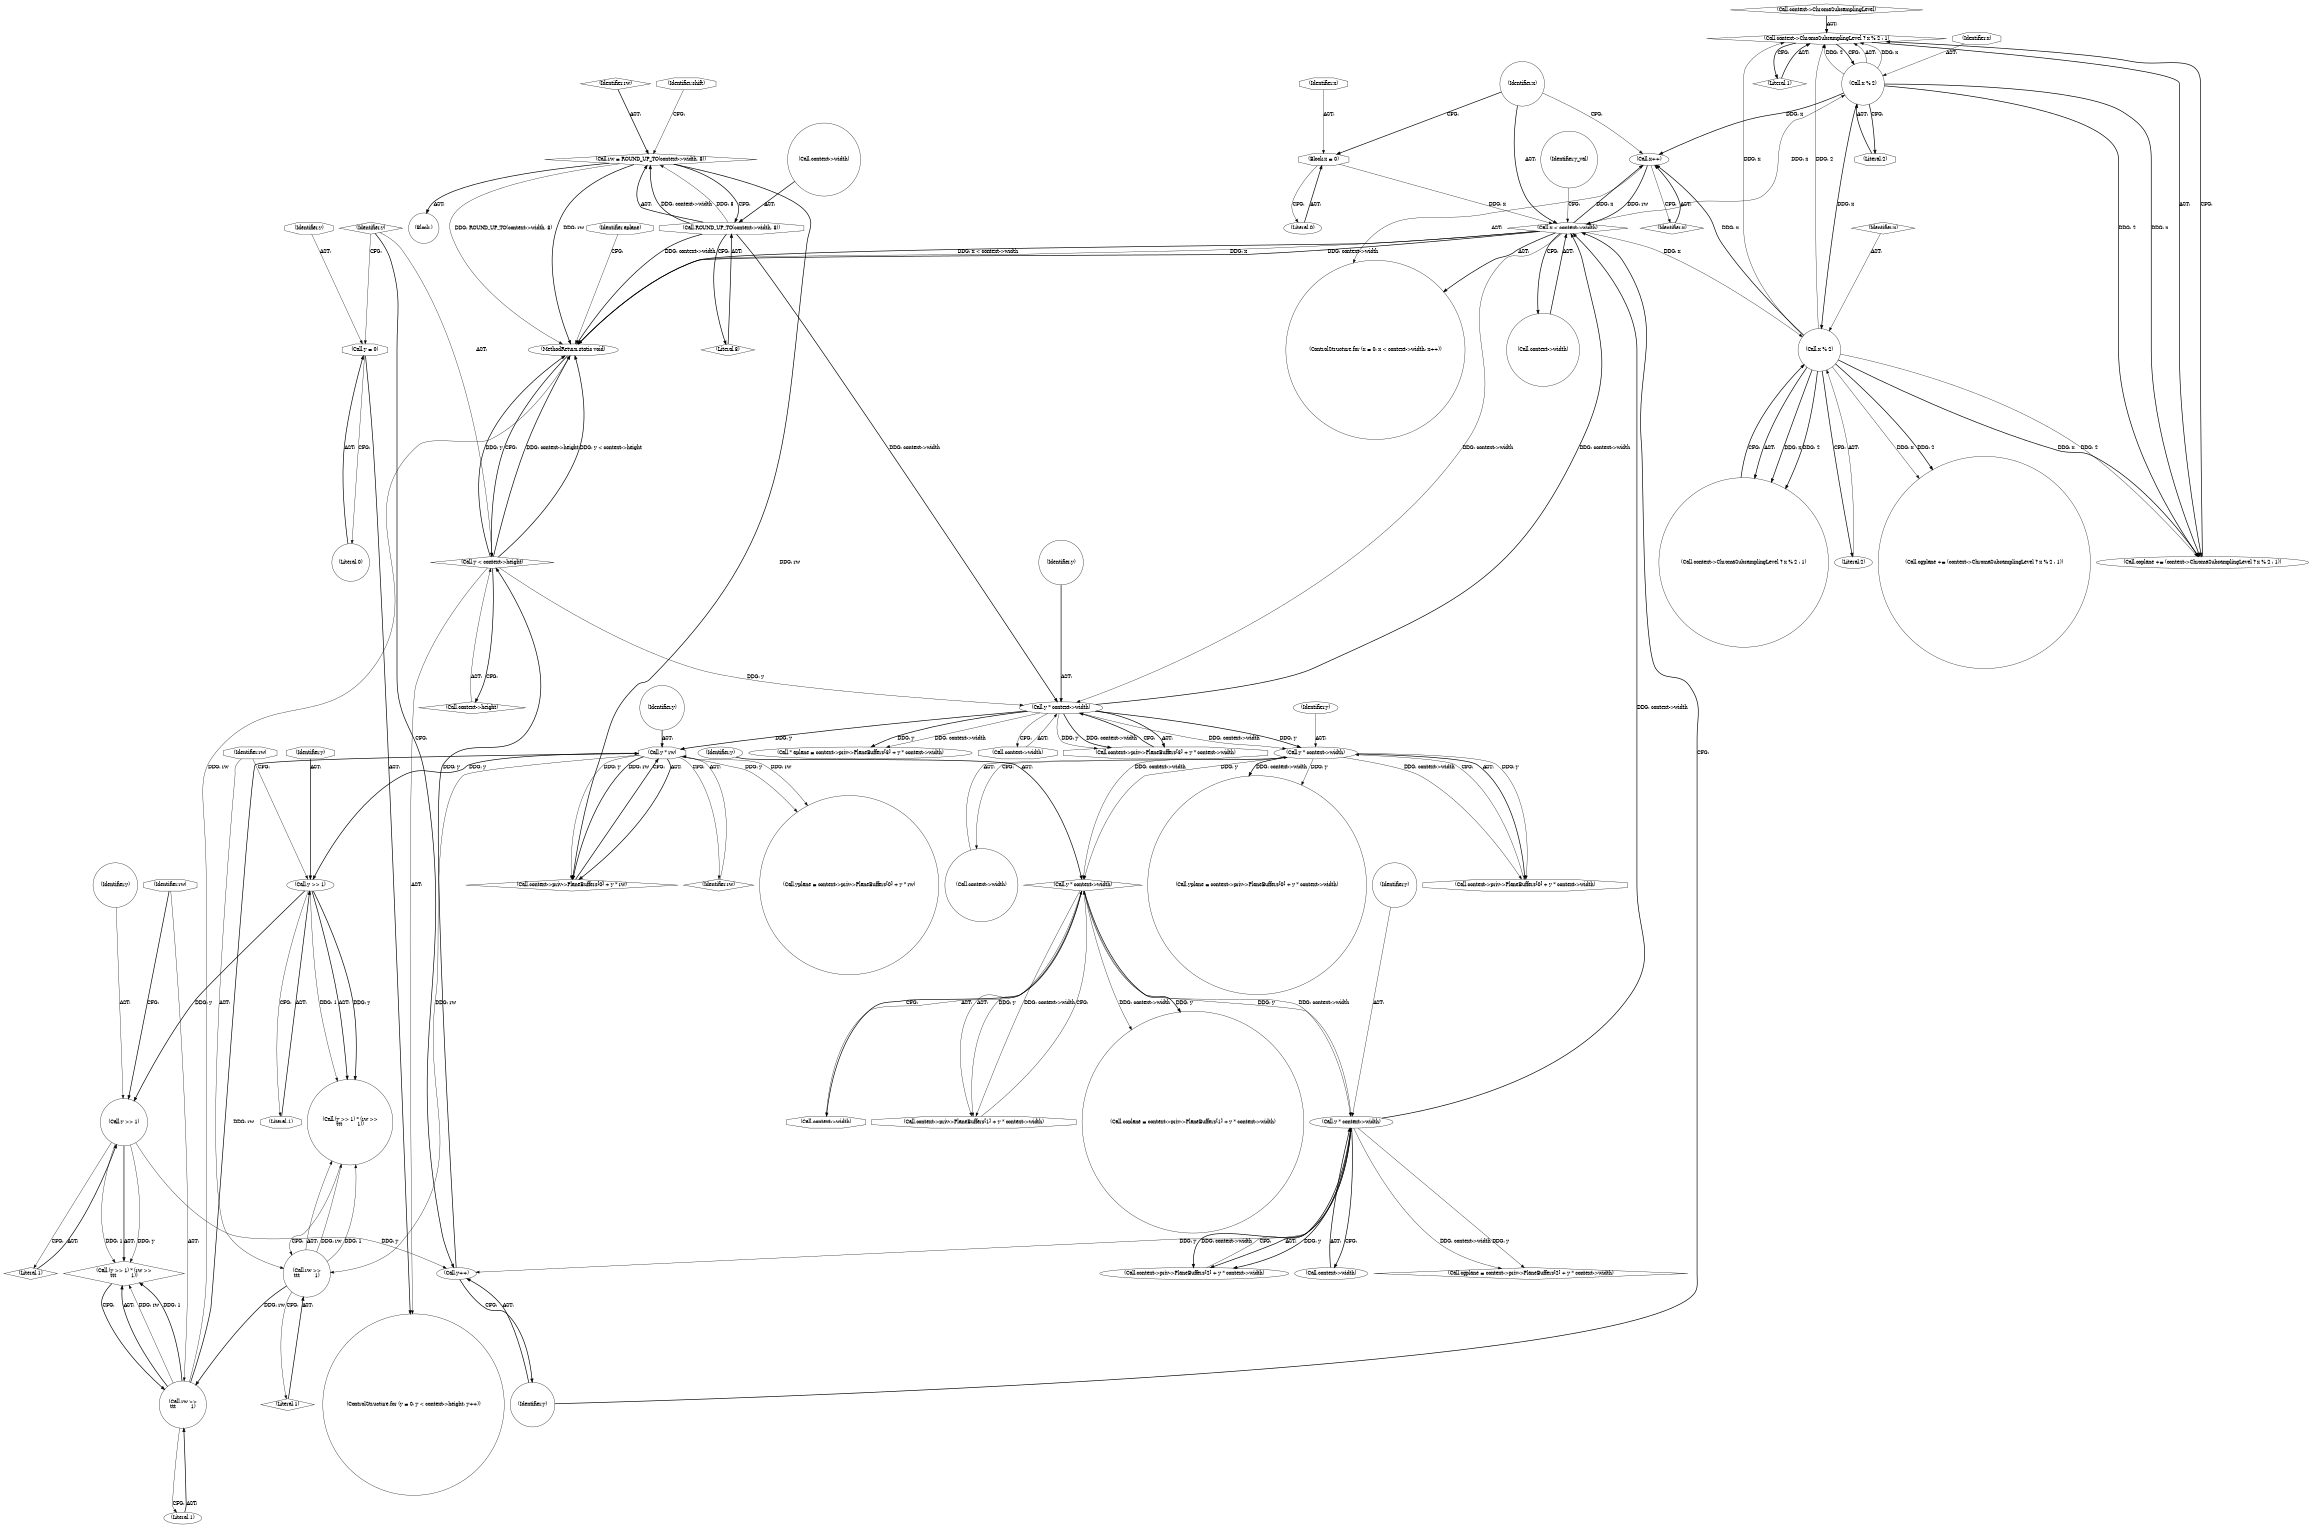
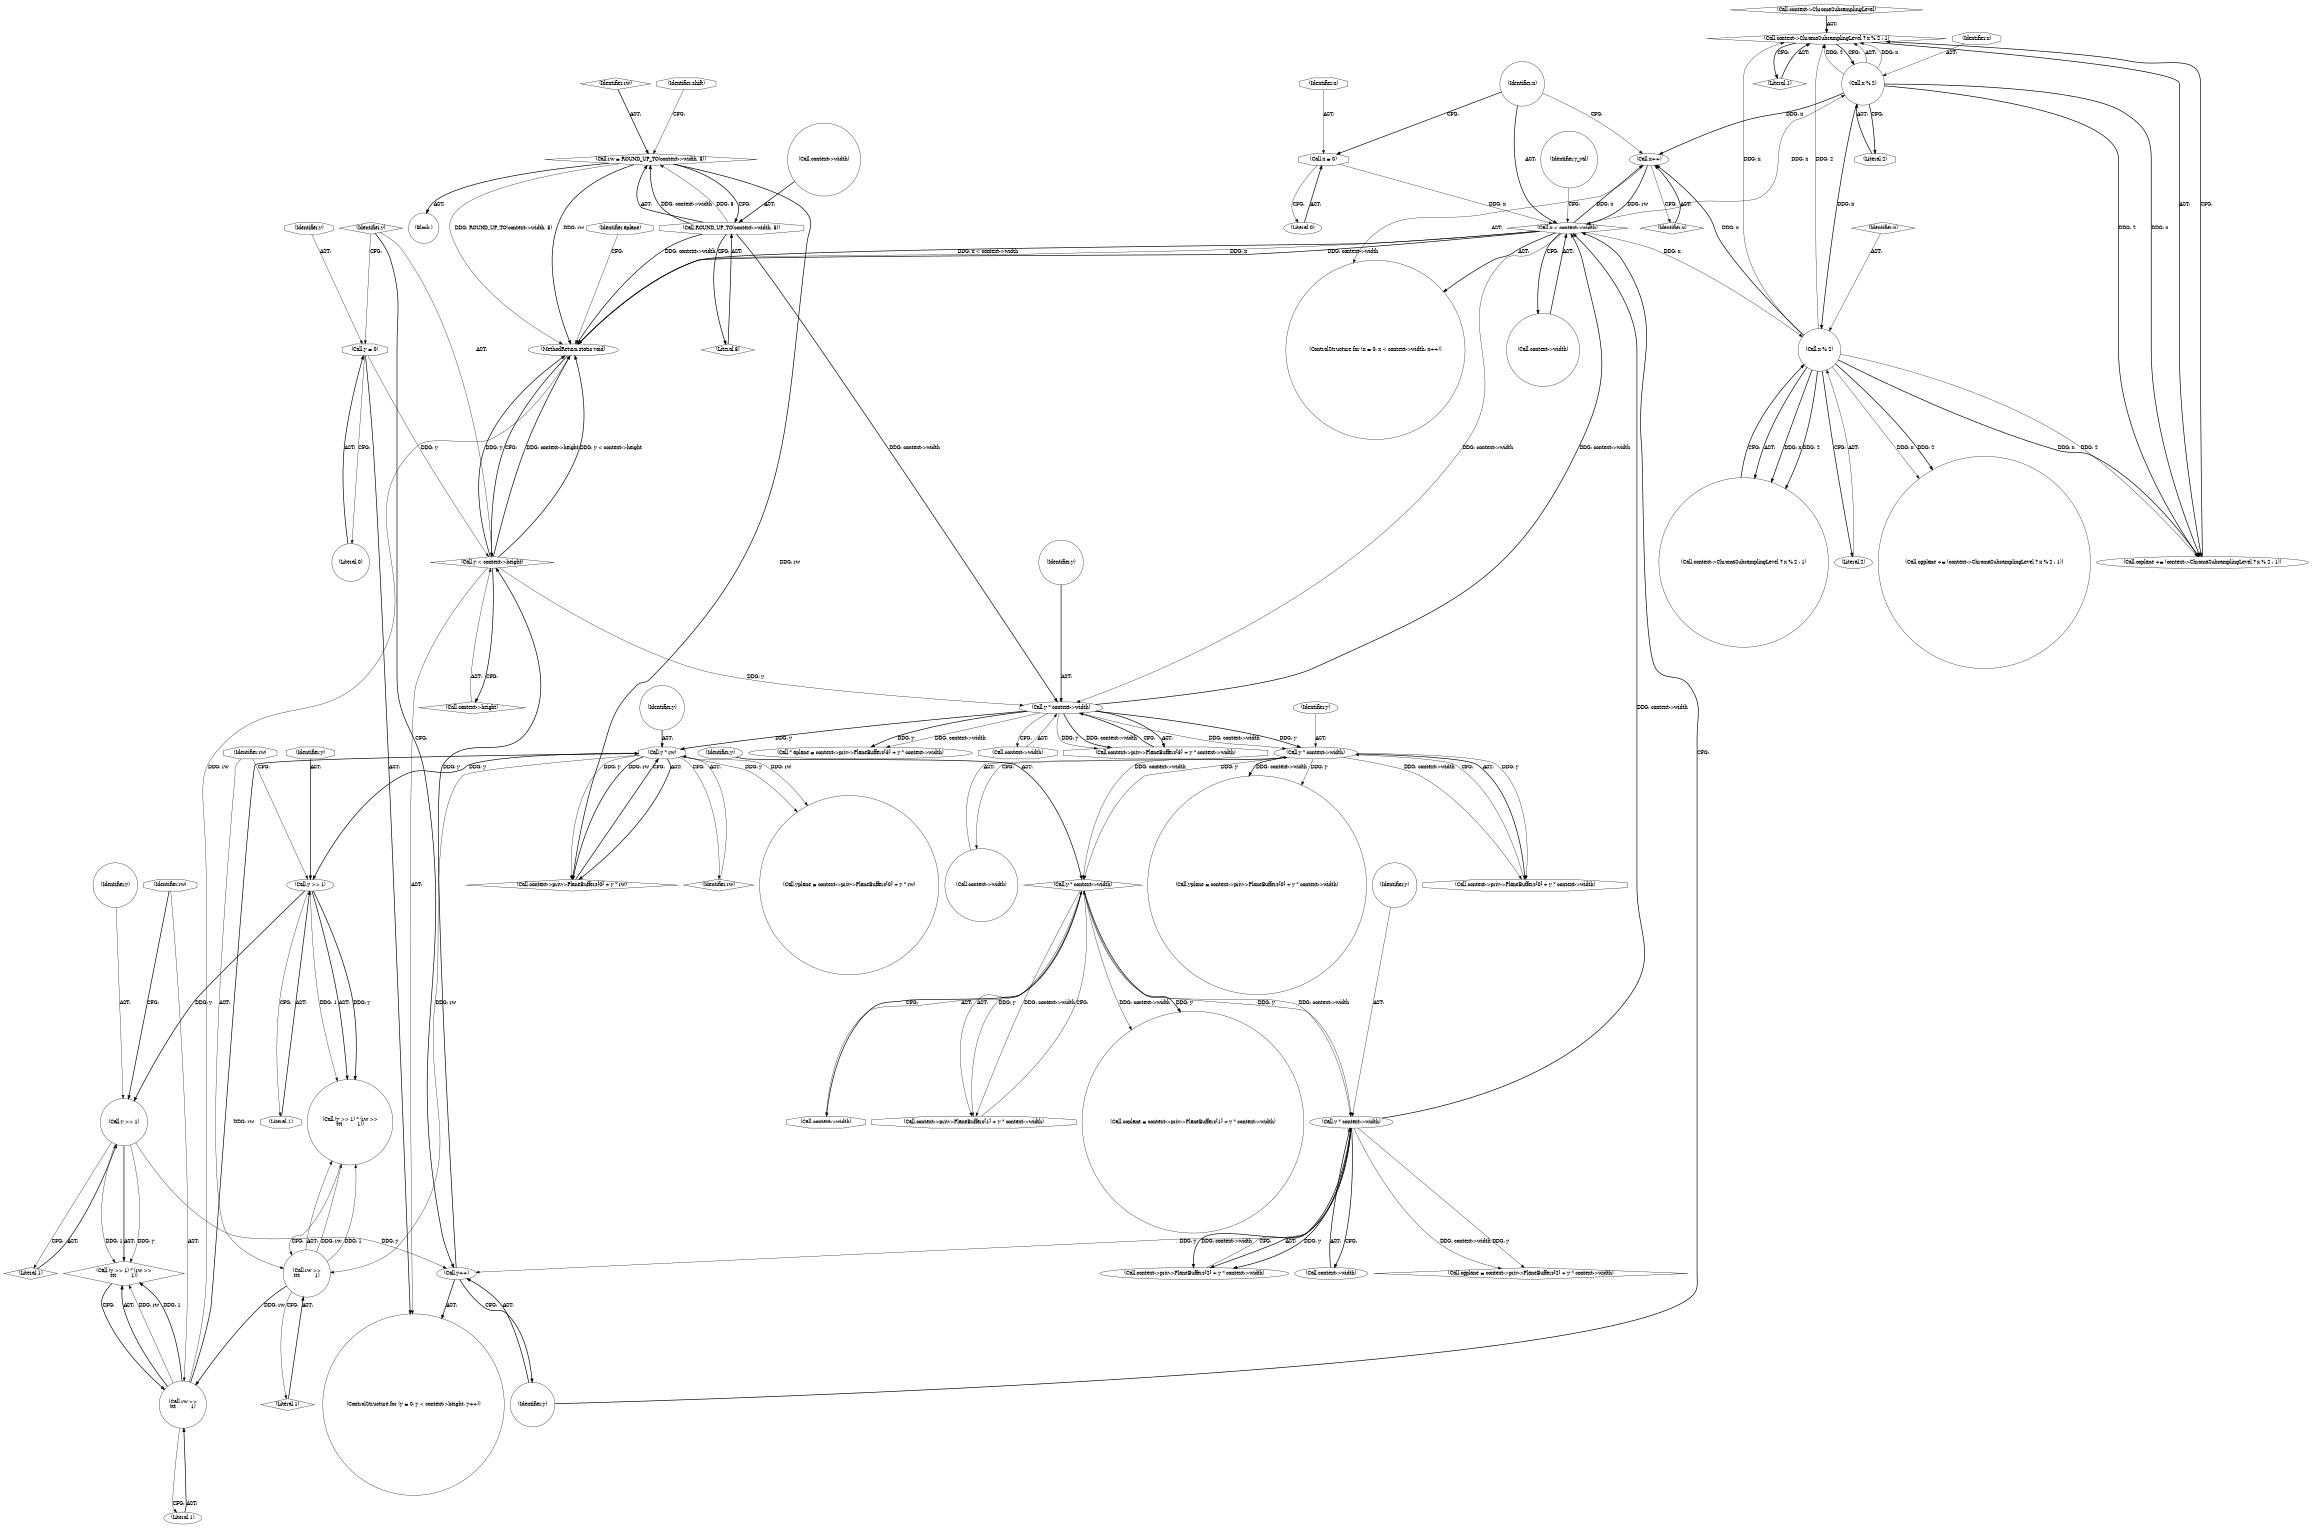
node "(Block,x = 0)": label "(Block,x = 0)" -> "(Call,x = 0)"
edge "(Call,y = 0)" -> "(Call,y < context->height)": added, label "DDG: y"
edge "(Call,y++)" -> "(ControlStructure,for (y = 0; y < context->height; y++))": added, label "AST:"
